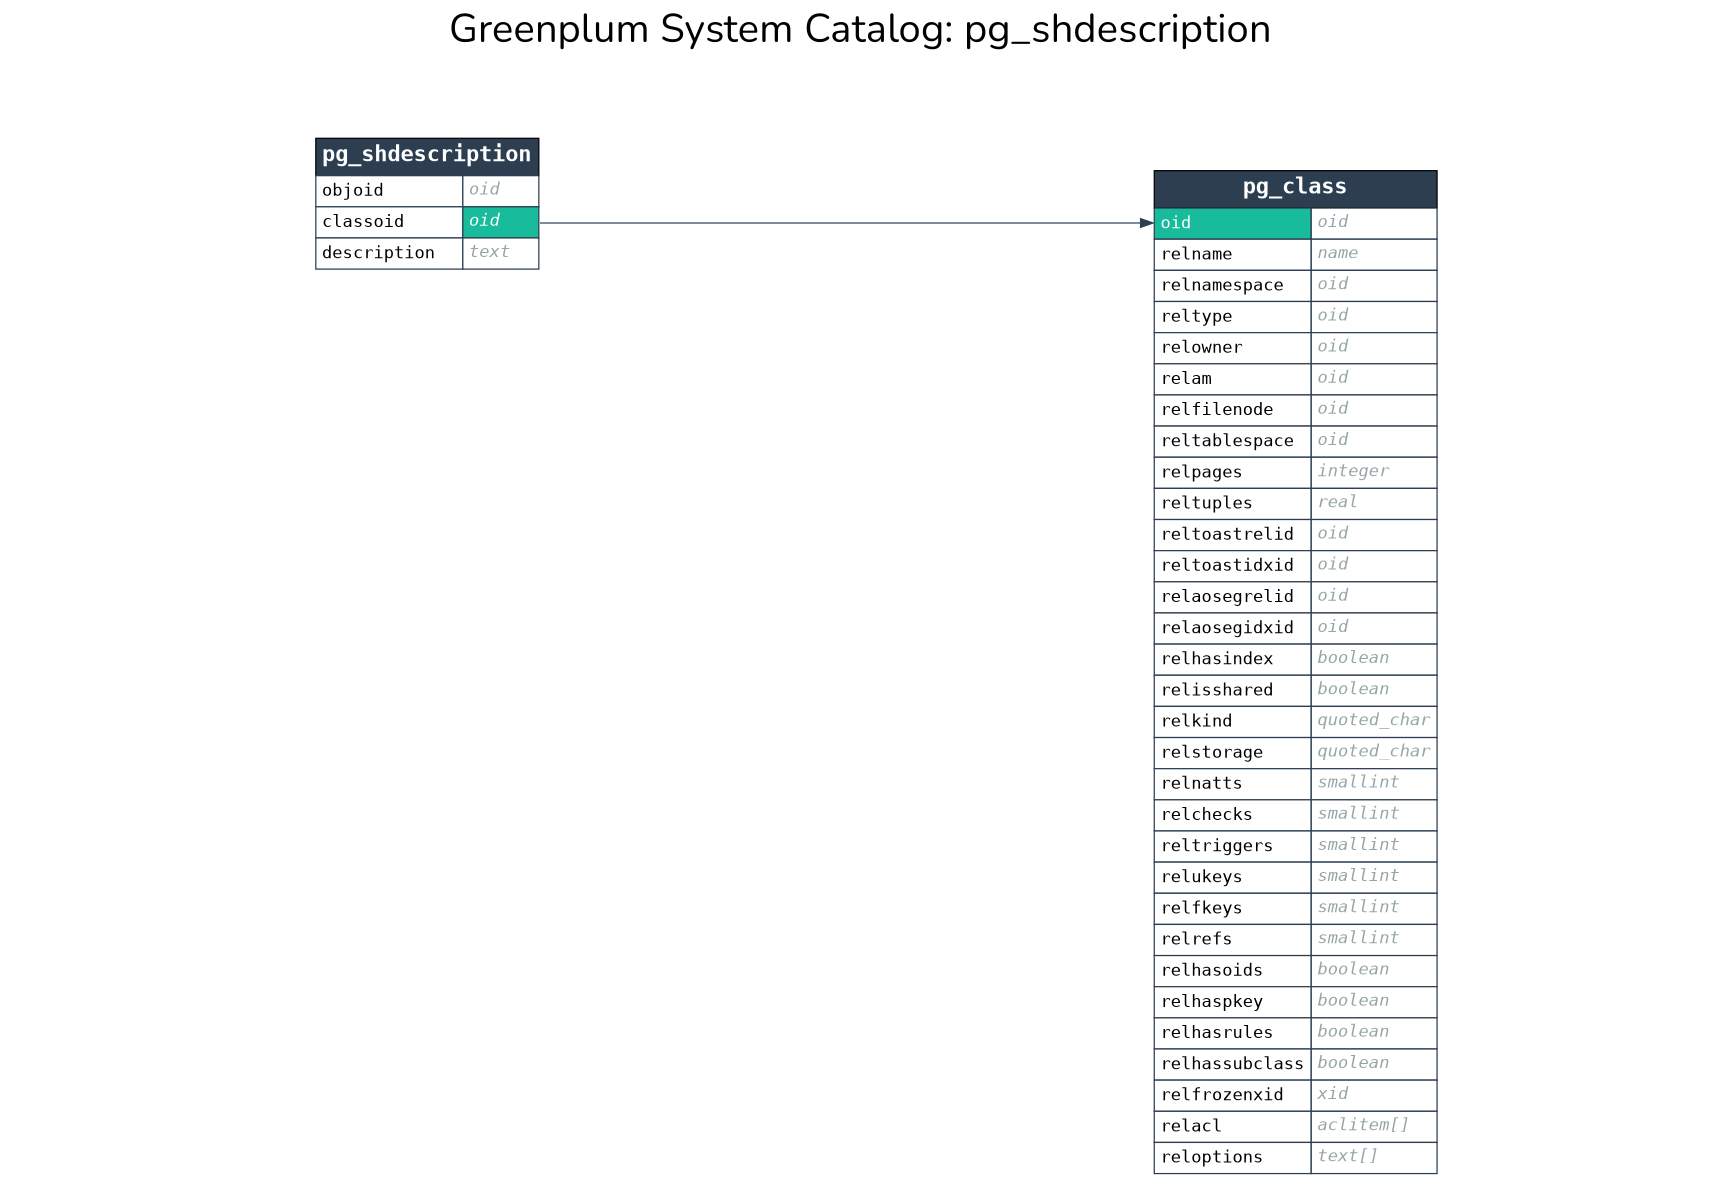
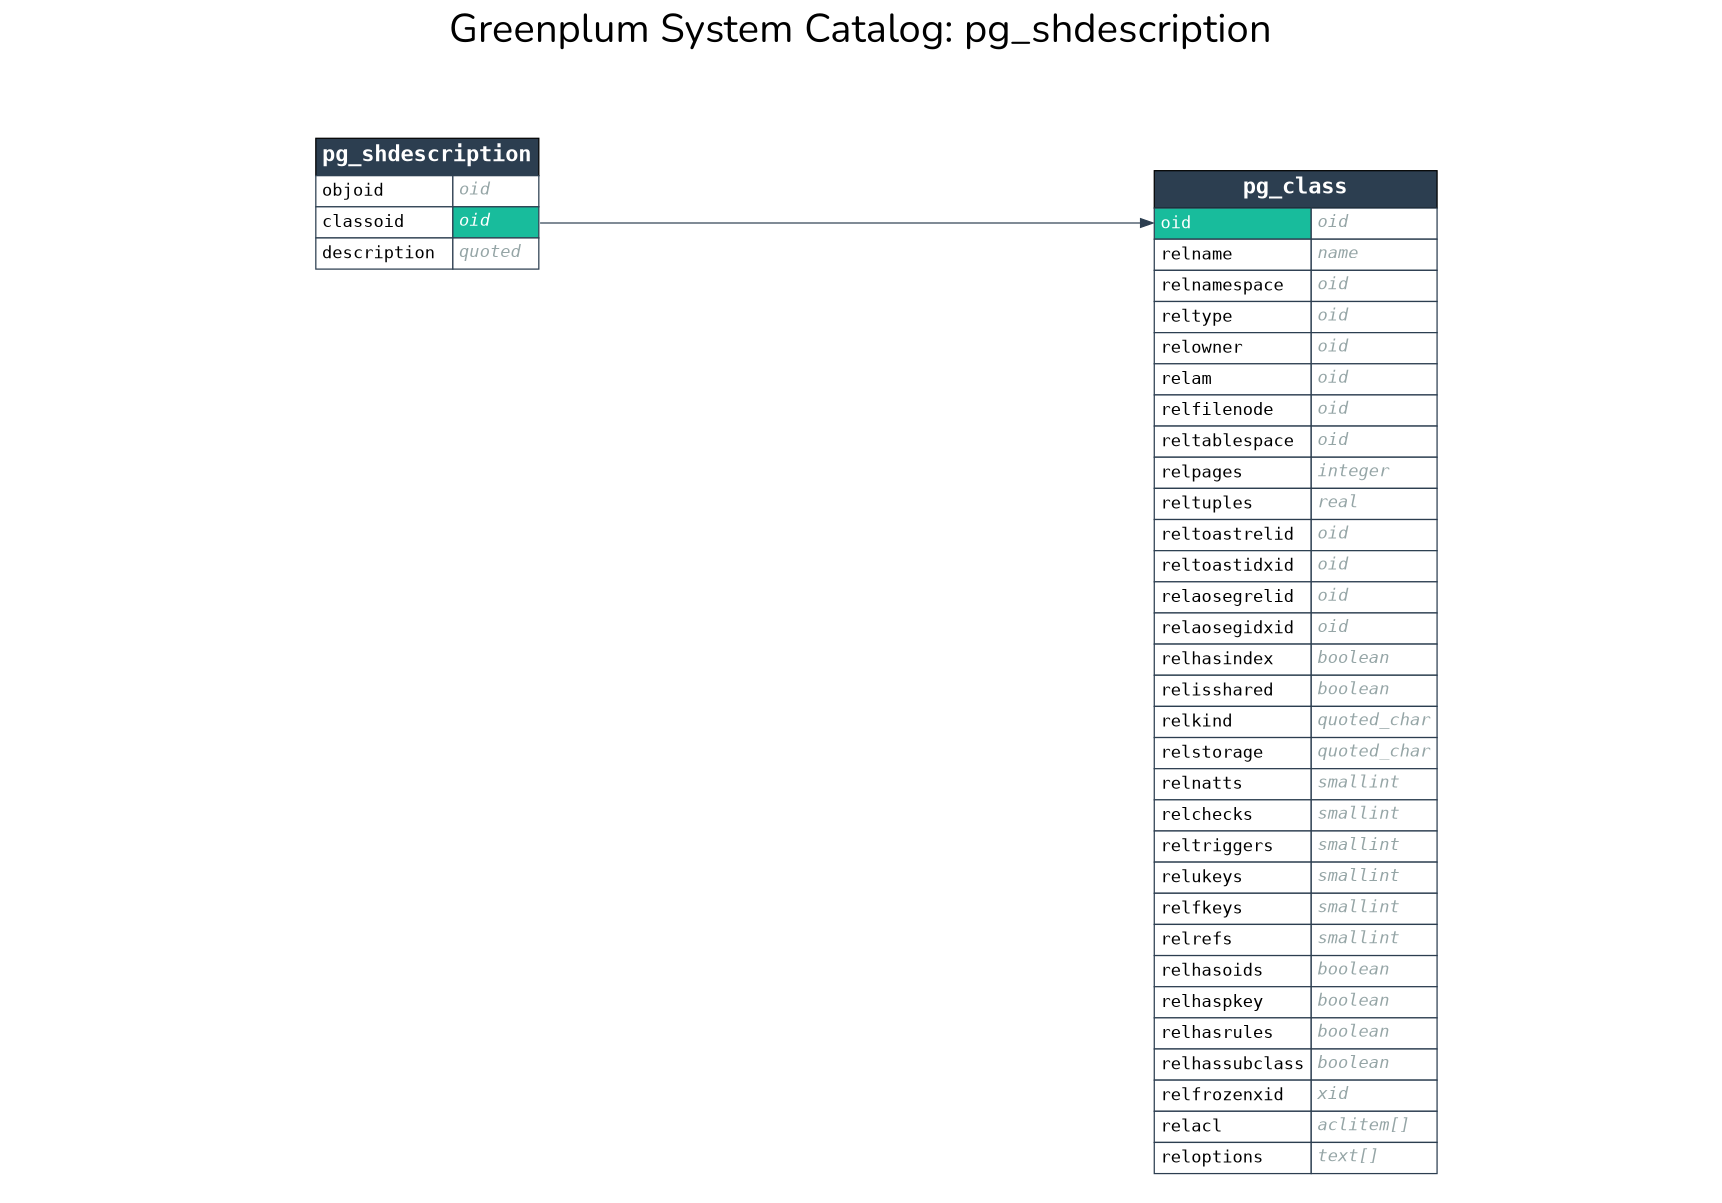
node "pg_shdescription": text "text" -> "quoted"
